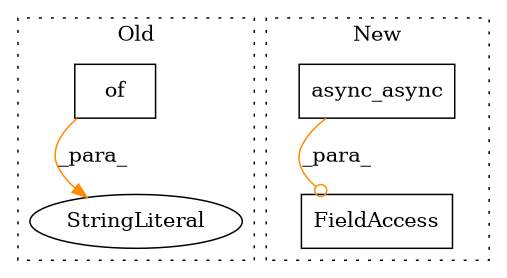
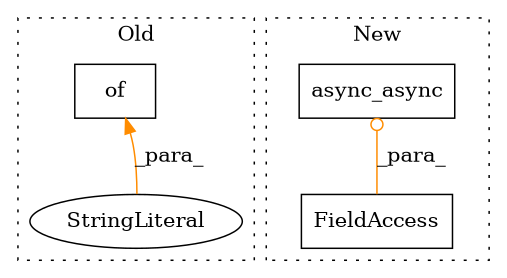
edge "async_async" -> "FieldAccess": reversed
edge "of" -> "StringLiteral": reversed
